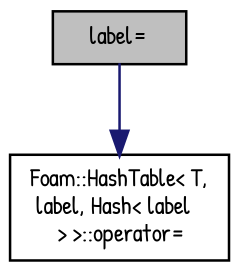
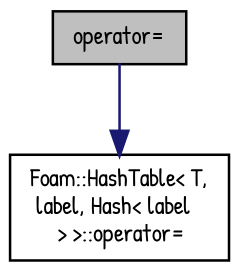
node "label=": label "label=" -> "operator="
